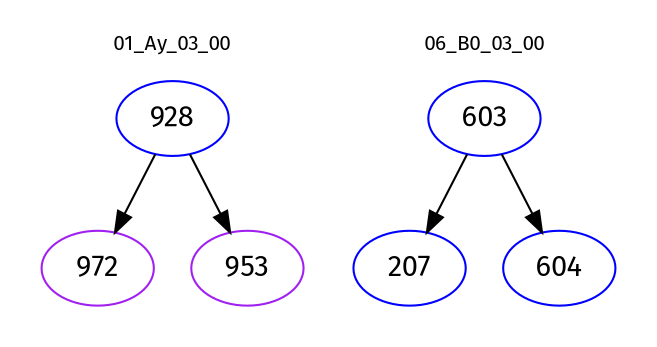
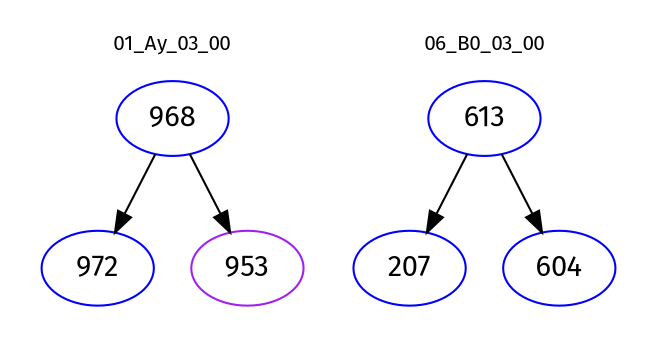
node "928": label "928" -> "968"
node "603": label "603" -> "613"
node "972": color purple -> blue
